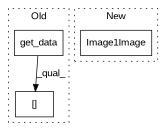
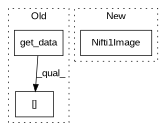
node "Image1Image": label "Image1Image" -> "Nifti1Image"
